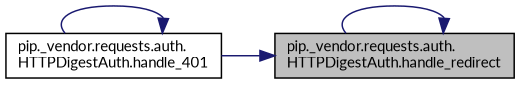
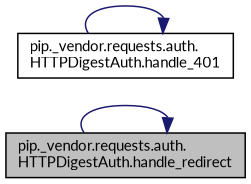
edge "pip._vendor.requests.auth. HTTPDigestAuth.handle_401" -> "pip._vendor.requests.auth. HTTPDigestAuth.handle_redirect": removed
